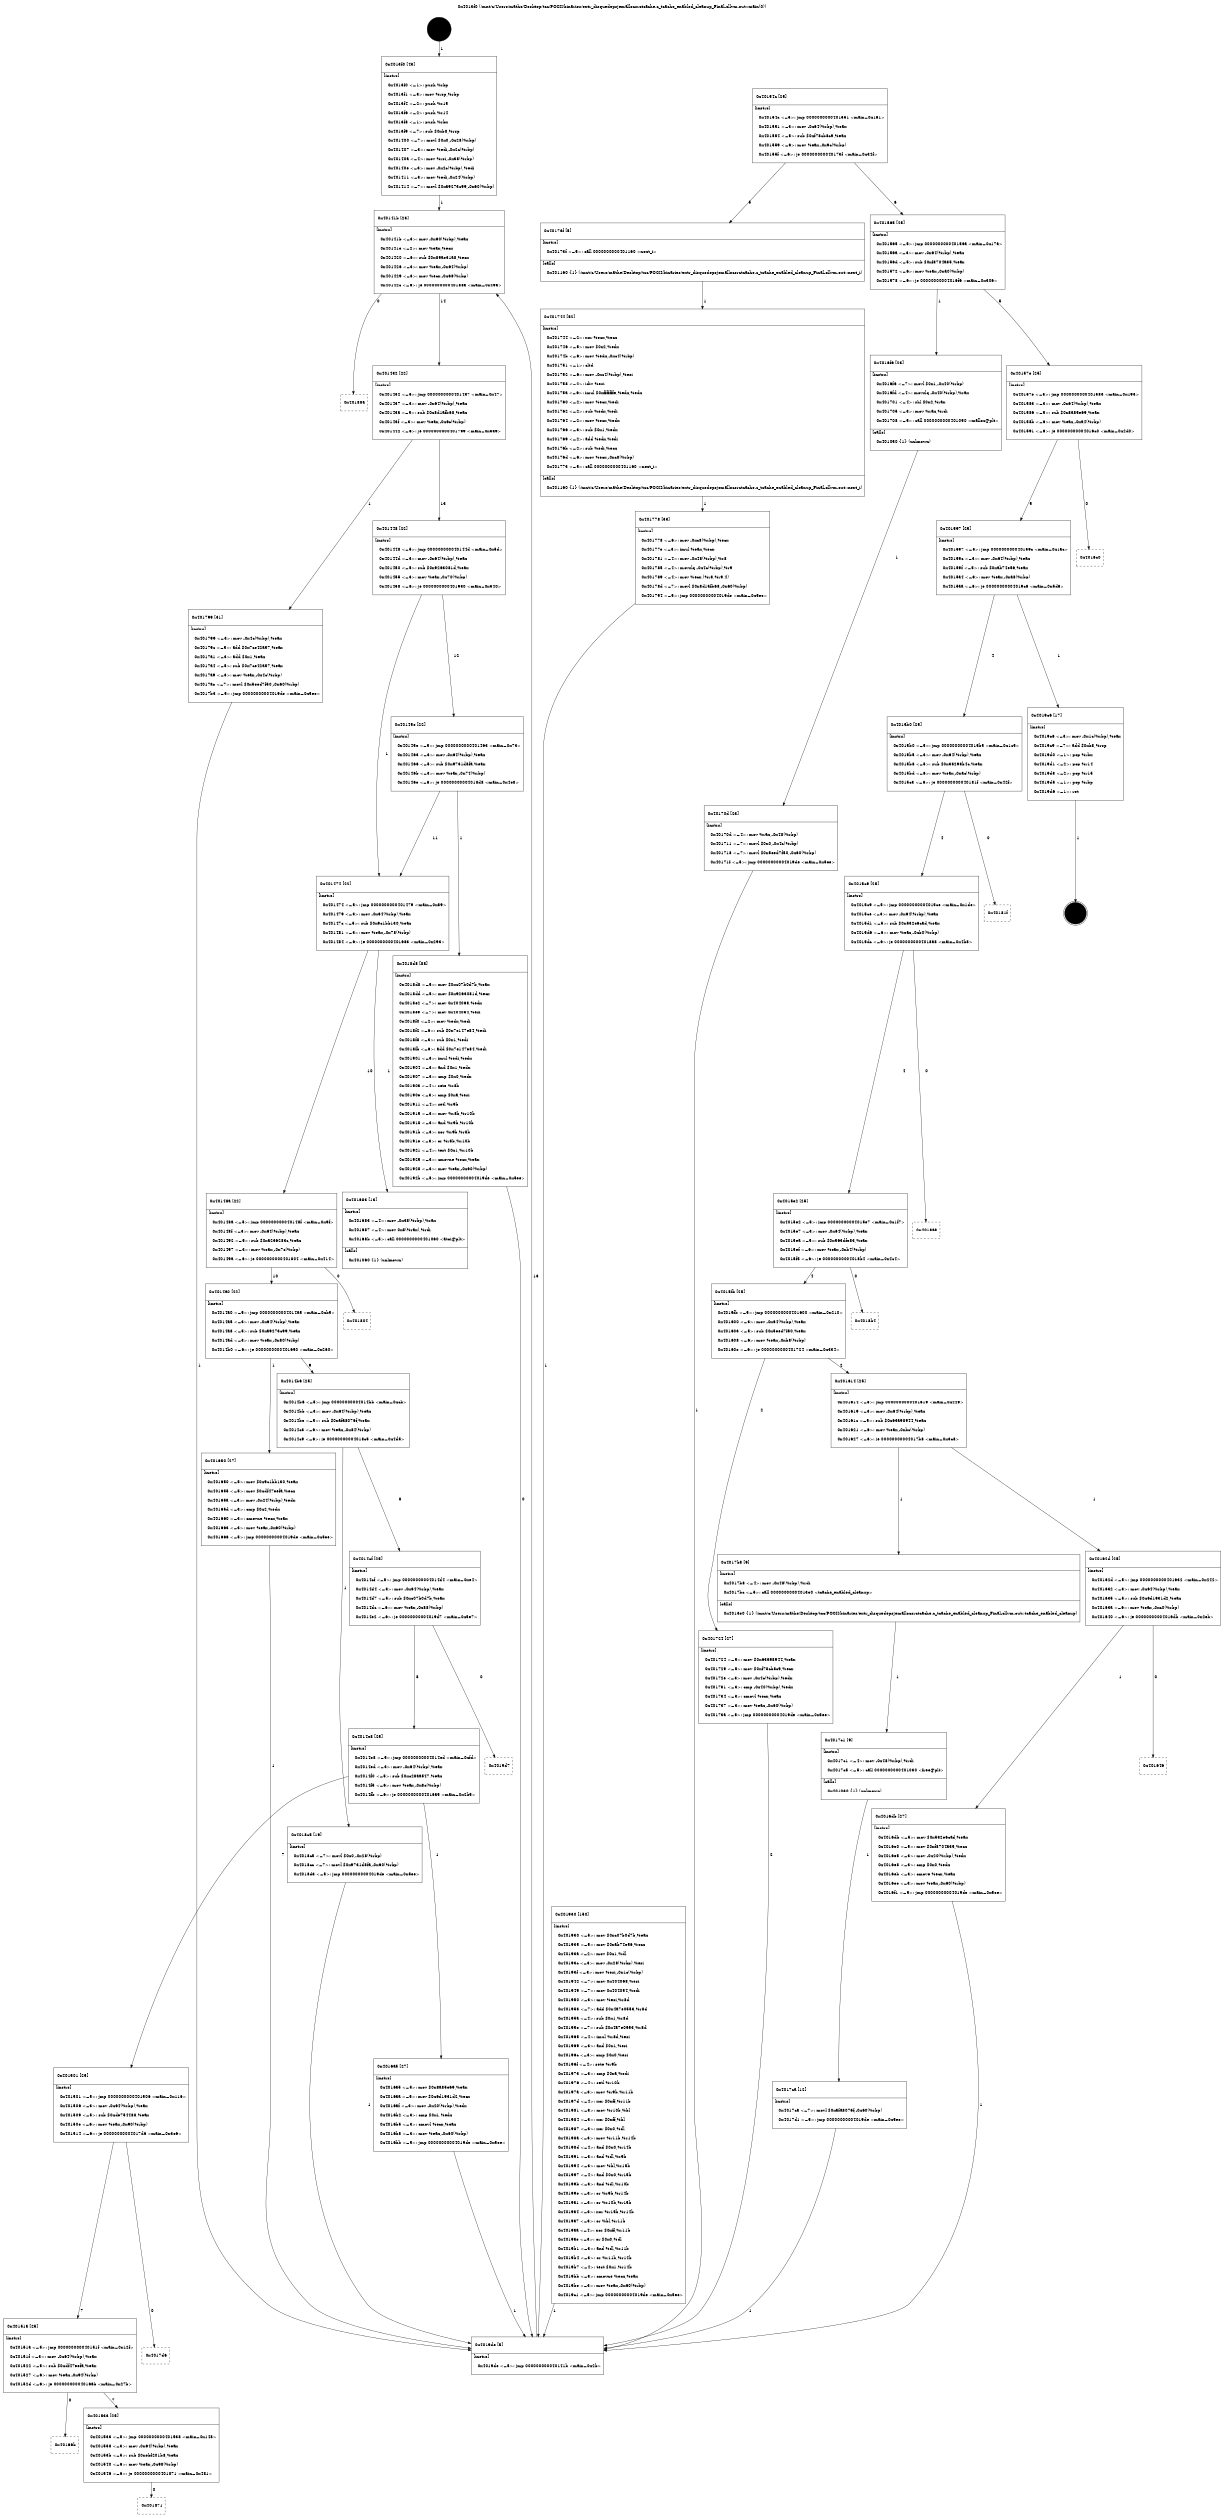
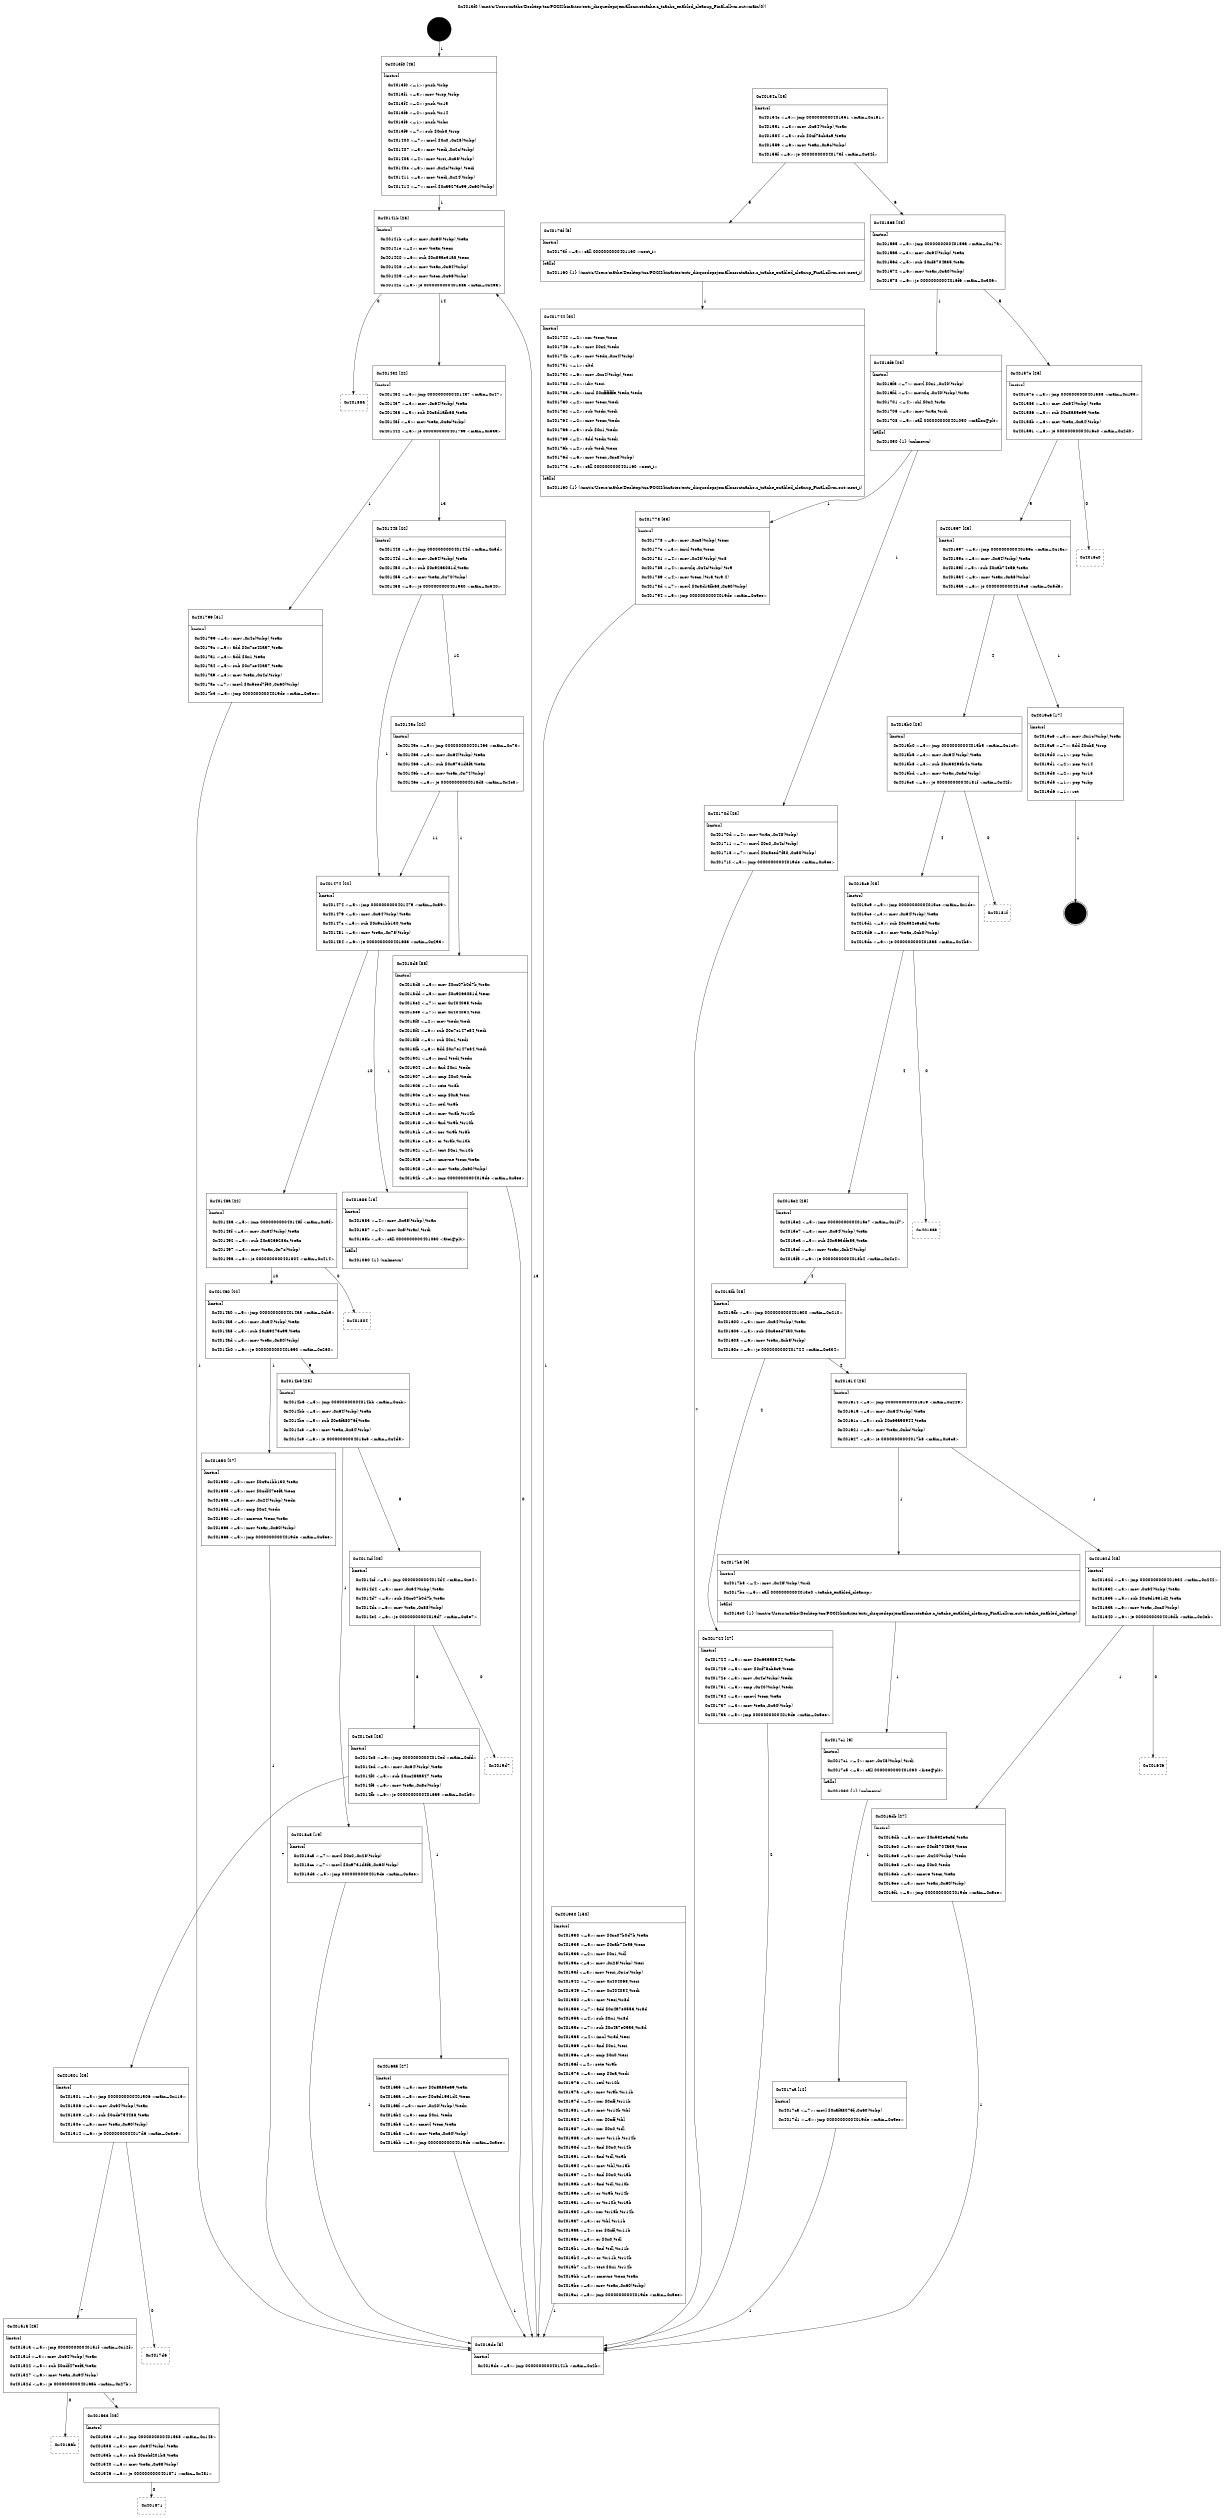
edge "0x401744 [52]" -> "0x401778 [33]": now "0x4016f6 [23]" -> "0x401778 [33]"
node "0x4018b4": removed
edge "0x40170d [23]" -> "0x4019de [5]": label " 1" -> " 7"
